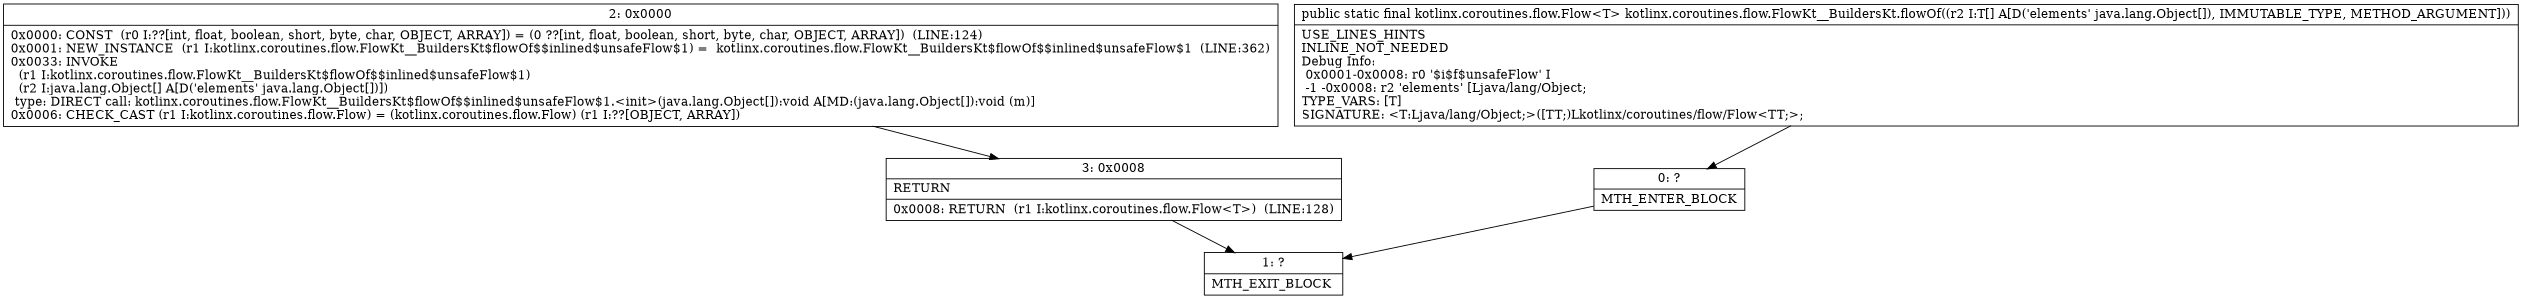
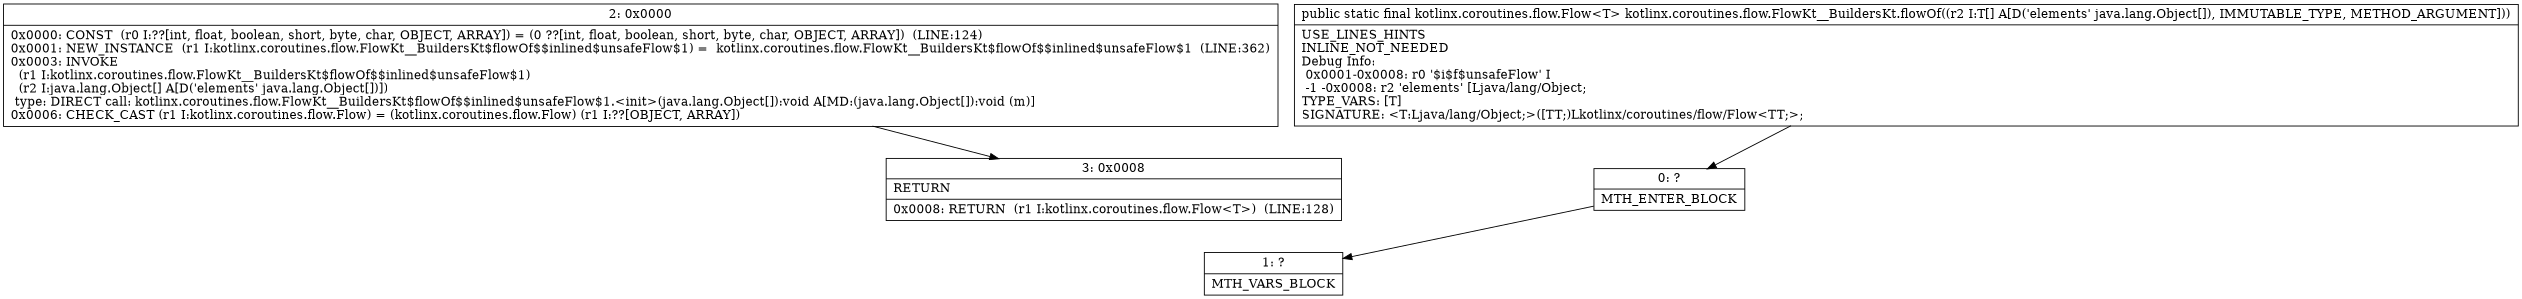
node "2: 0x0000": text "0x0033: INVOKE" -> "0x0003: INVOKE"
edge "3: 0x0008" -> "1: ?": removed
node "1: ?": text "MTH_EXIT_BLOCK" -> "MTH_VARS_BLOCK"
